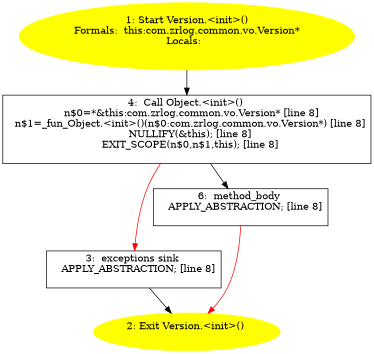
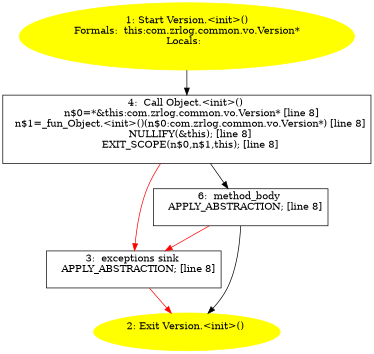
edge "6:  method_body APPLY_ABSTRACTION; [line 8]" -> "3:  exceptions sink APPLY_ABSTRACTION; [line 8]": added
edge "6:  method_body APPLY_ABSTRACTION; [line 8]" -> "2: Exit Version.<init>()": color red -> black
edge "3:  exceptions sink APPLY_ABSTRACTION; [line 8]" -> "2: Exit Version.<init>()": color black -> red
